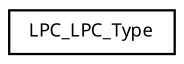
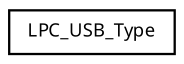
node "LPC_LPC_Type": label "LPC_LPC_Type" -> "LPC_USB_Type"
